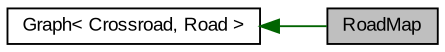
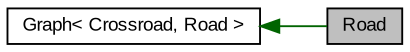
node "RoadMap": label "RoadMap" -> "Road"
